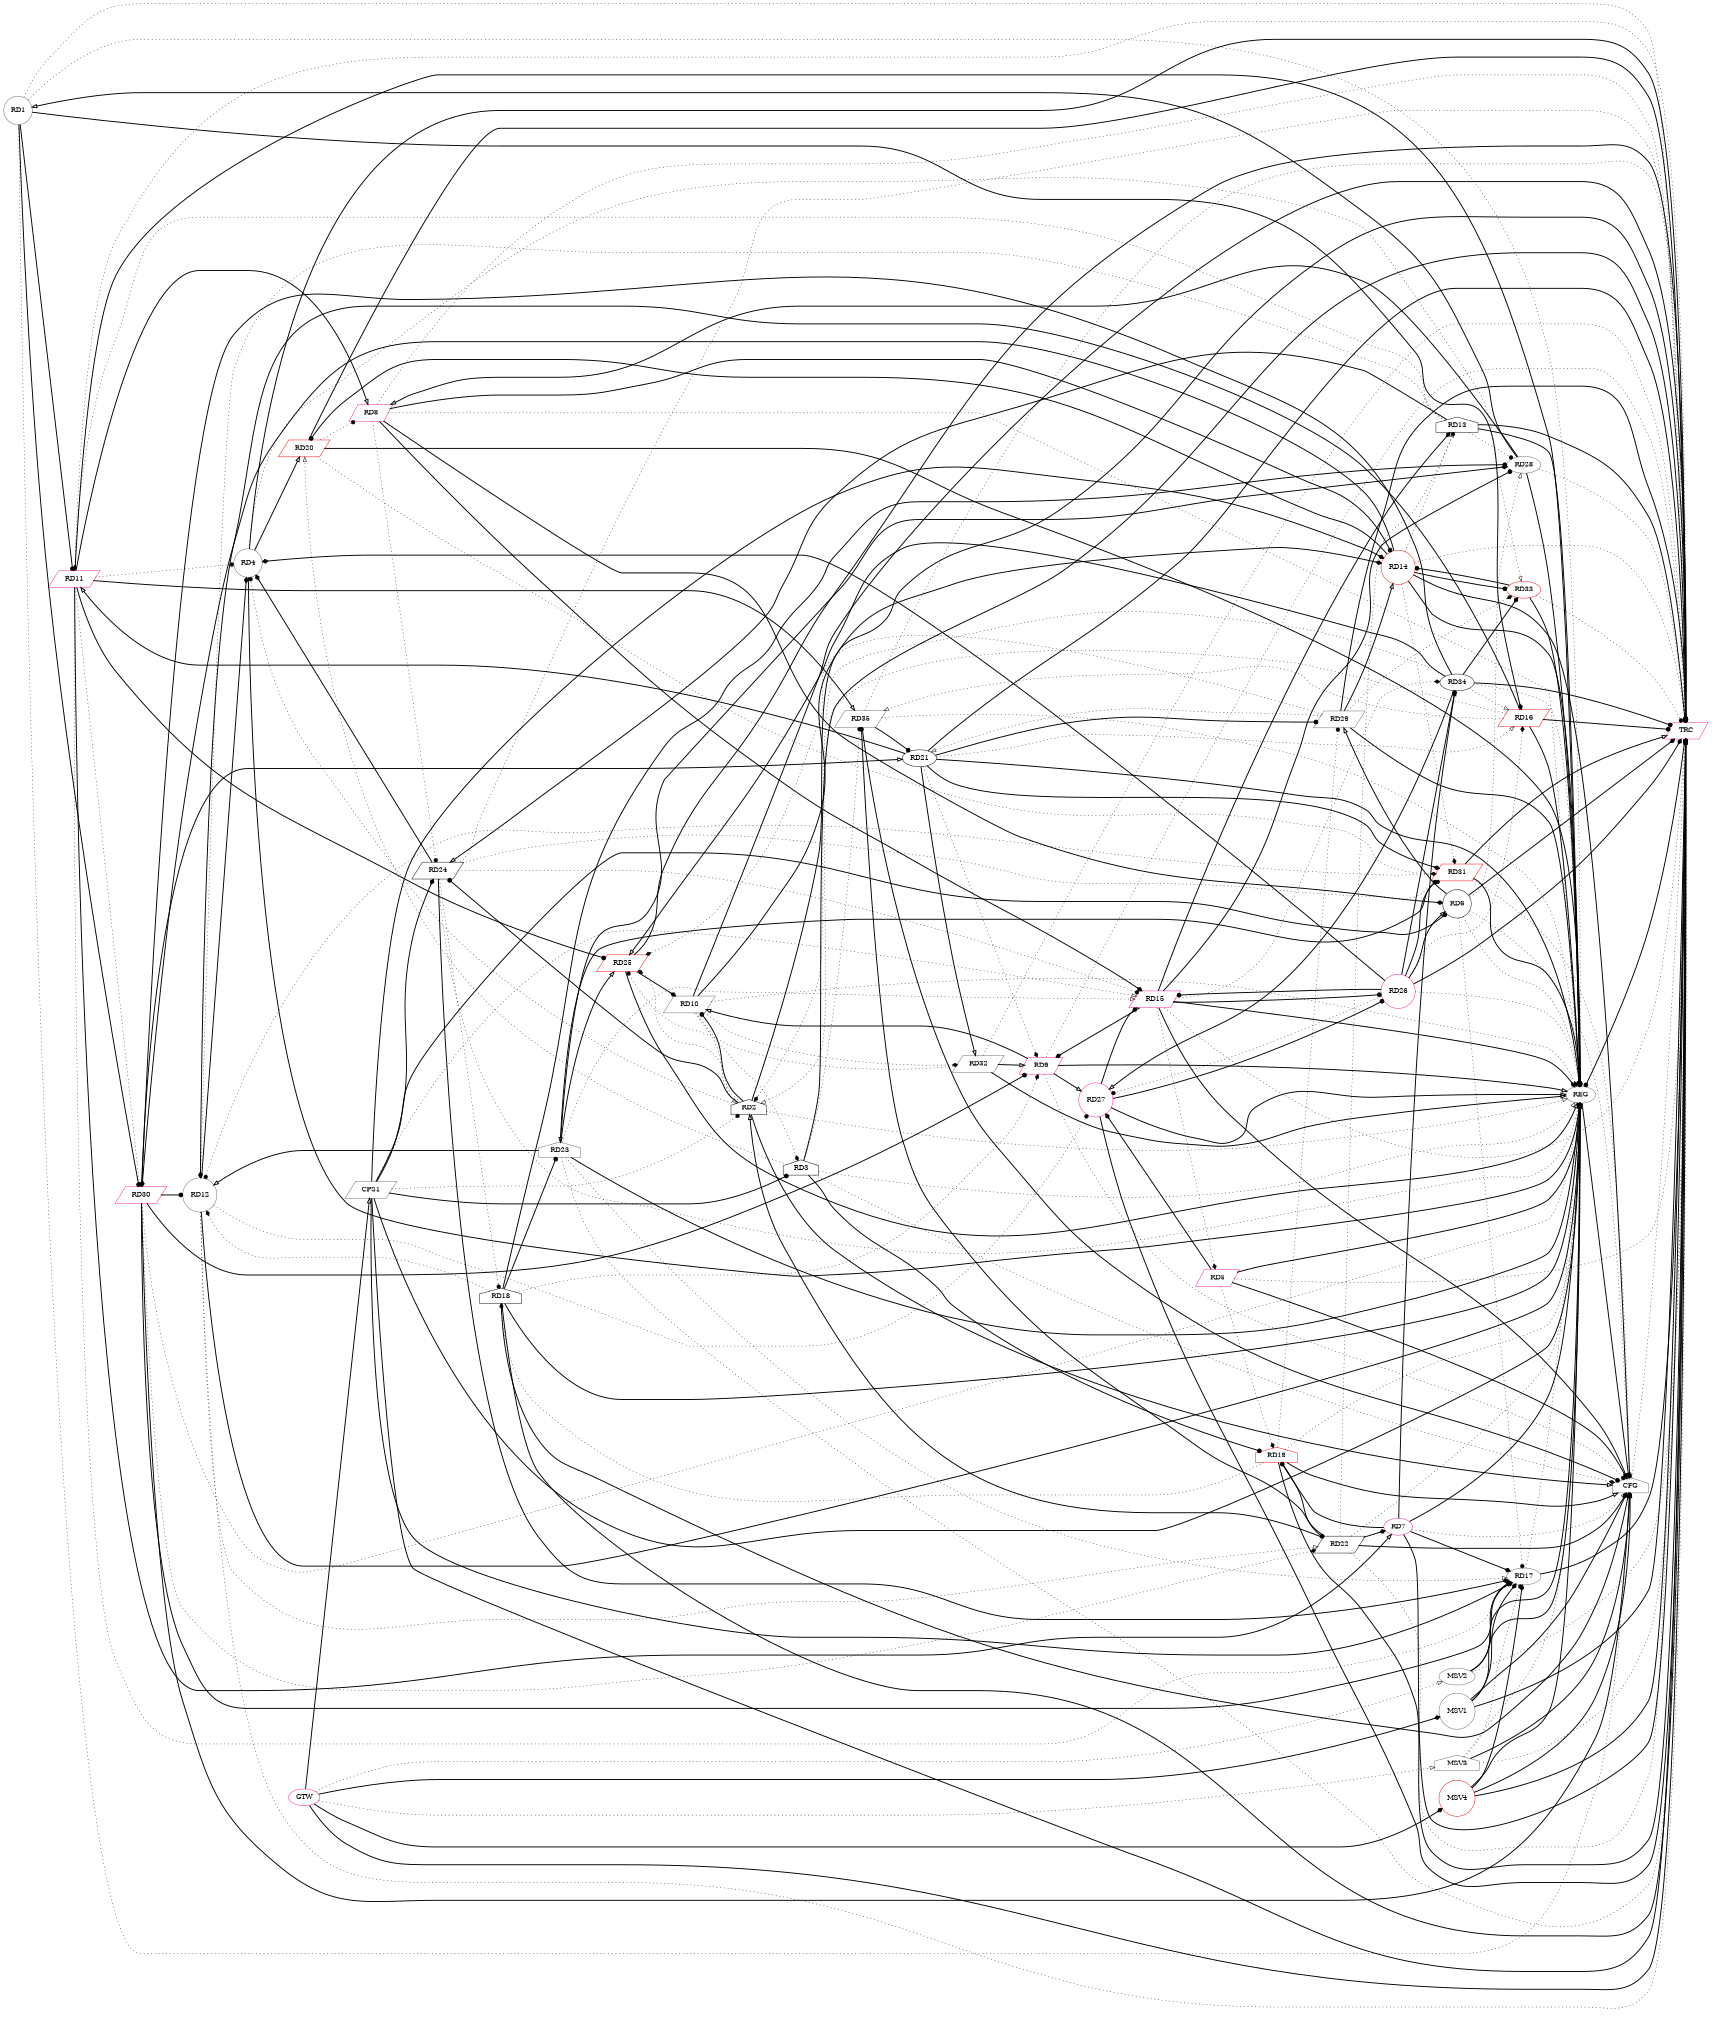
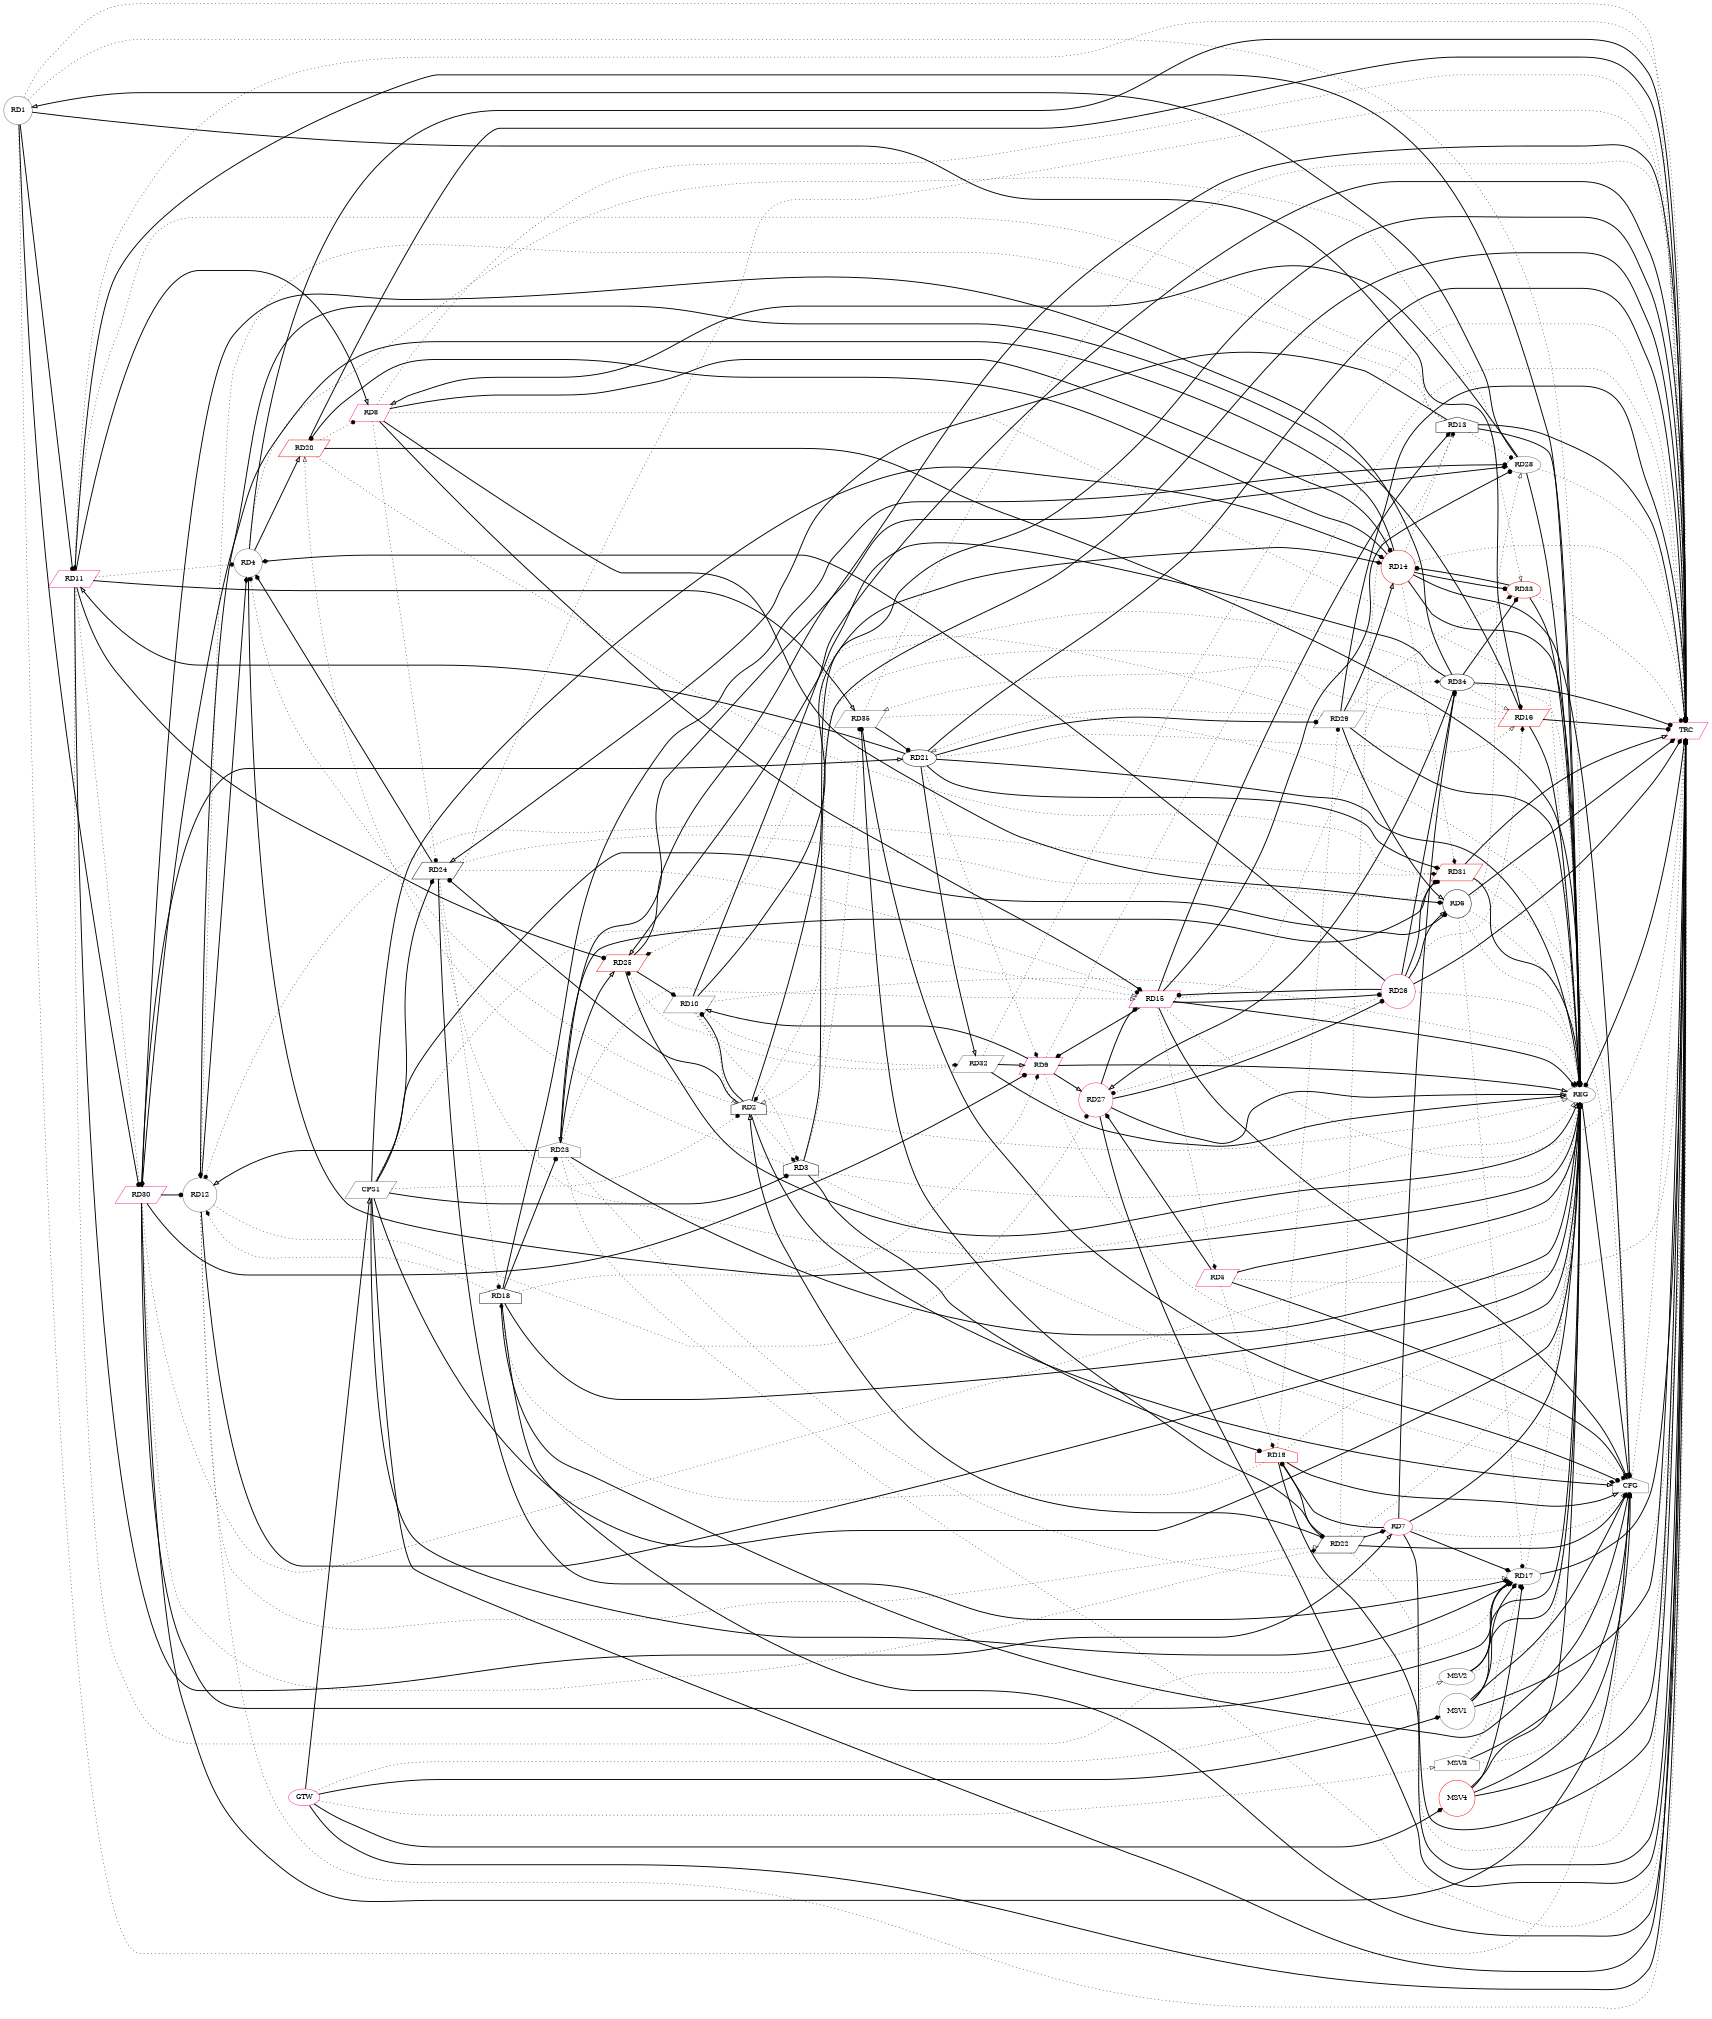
edge "RD6" -> "RD29": reversed
edge "RD2" -> "RD25": now "RD2" -> "RD3"
